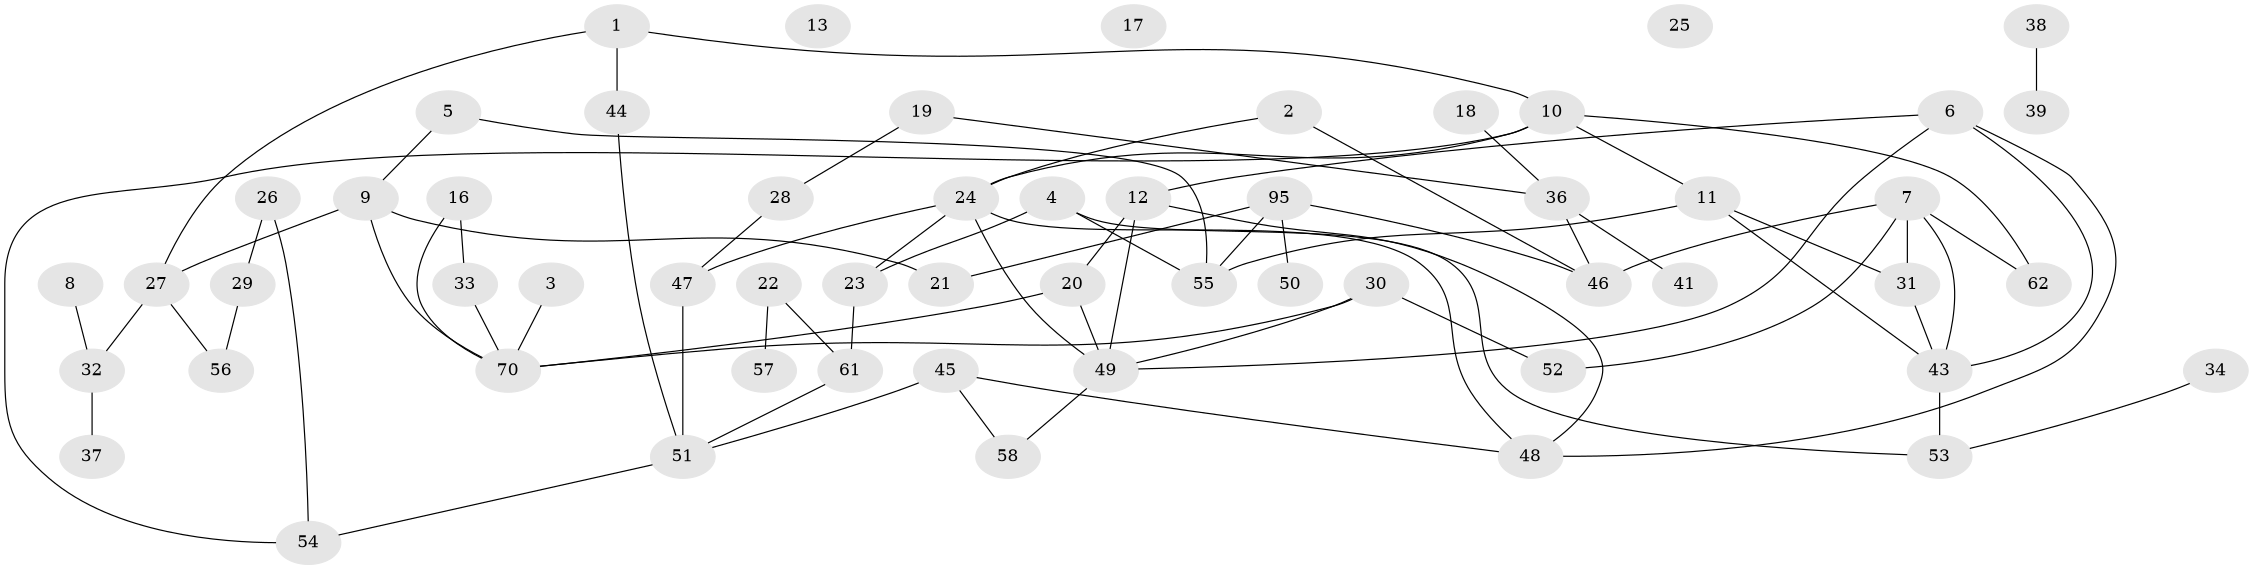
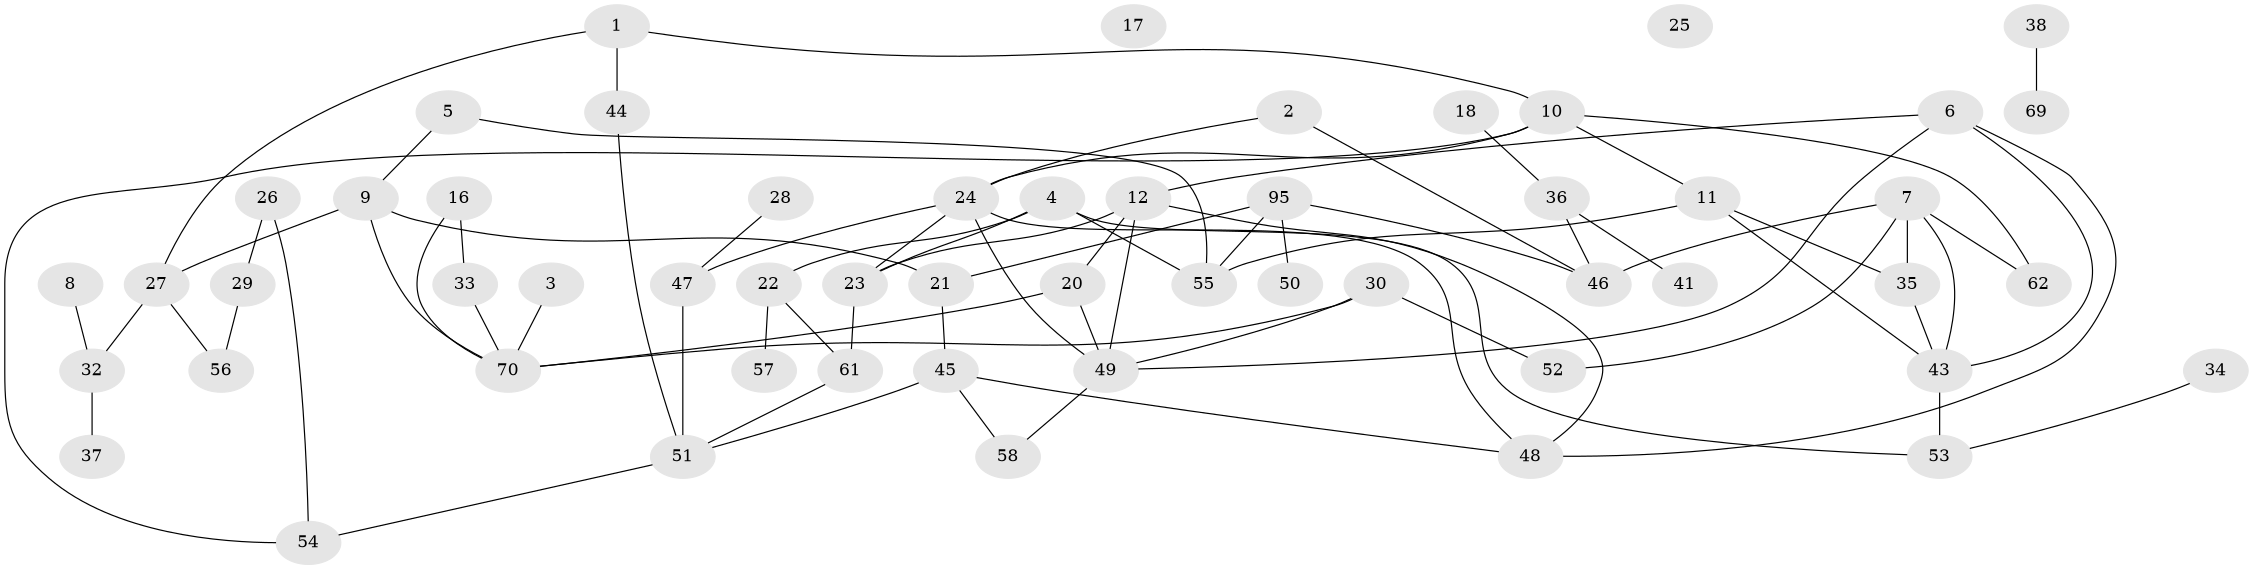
node "13": removed
node "19": removed
node "39": label "39" -> "69"
edge "4" -- "22": added
edge "12" -- "23": added
node "31": label "31" -> "35"
edge "21" -- "45": added
